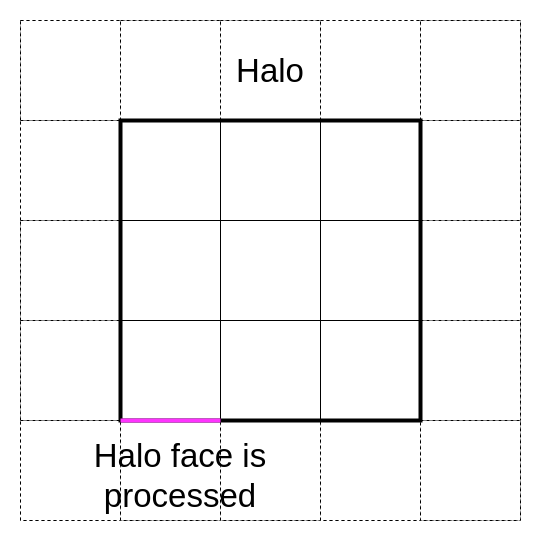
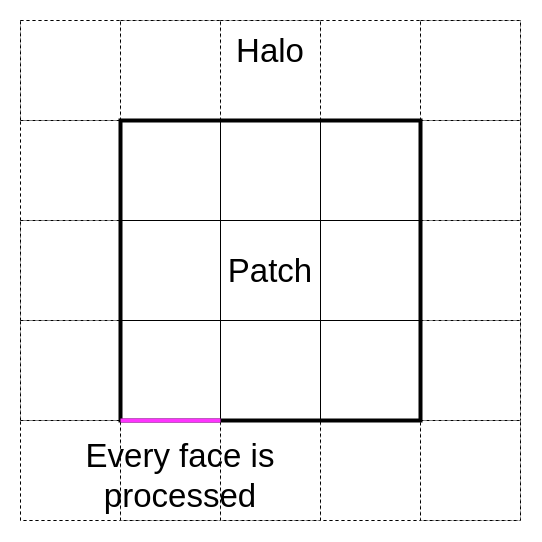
node "Halo": moved (271, 71) -> (271, 51)
node "Patch": added
node "Halo face is processed": label "Halo face is processed" -> "Every face is processed"
